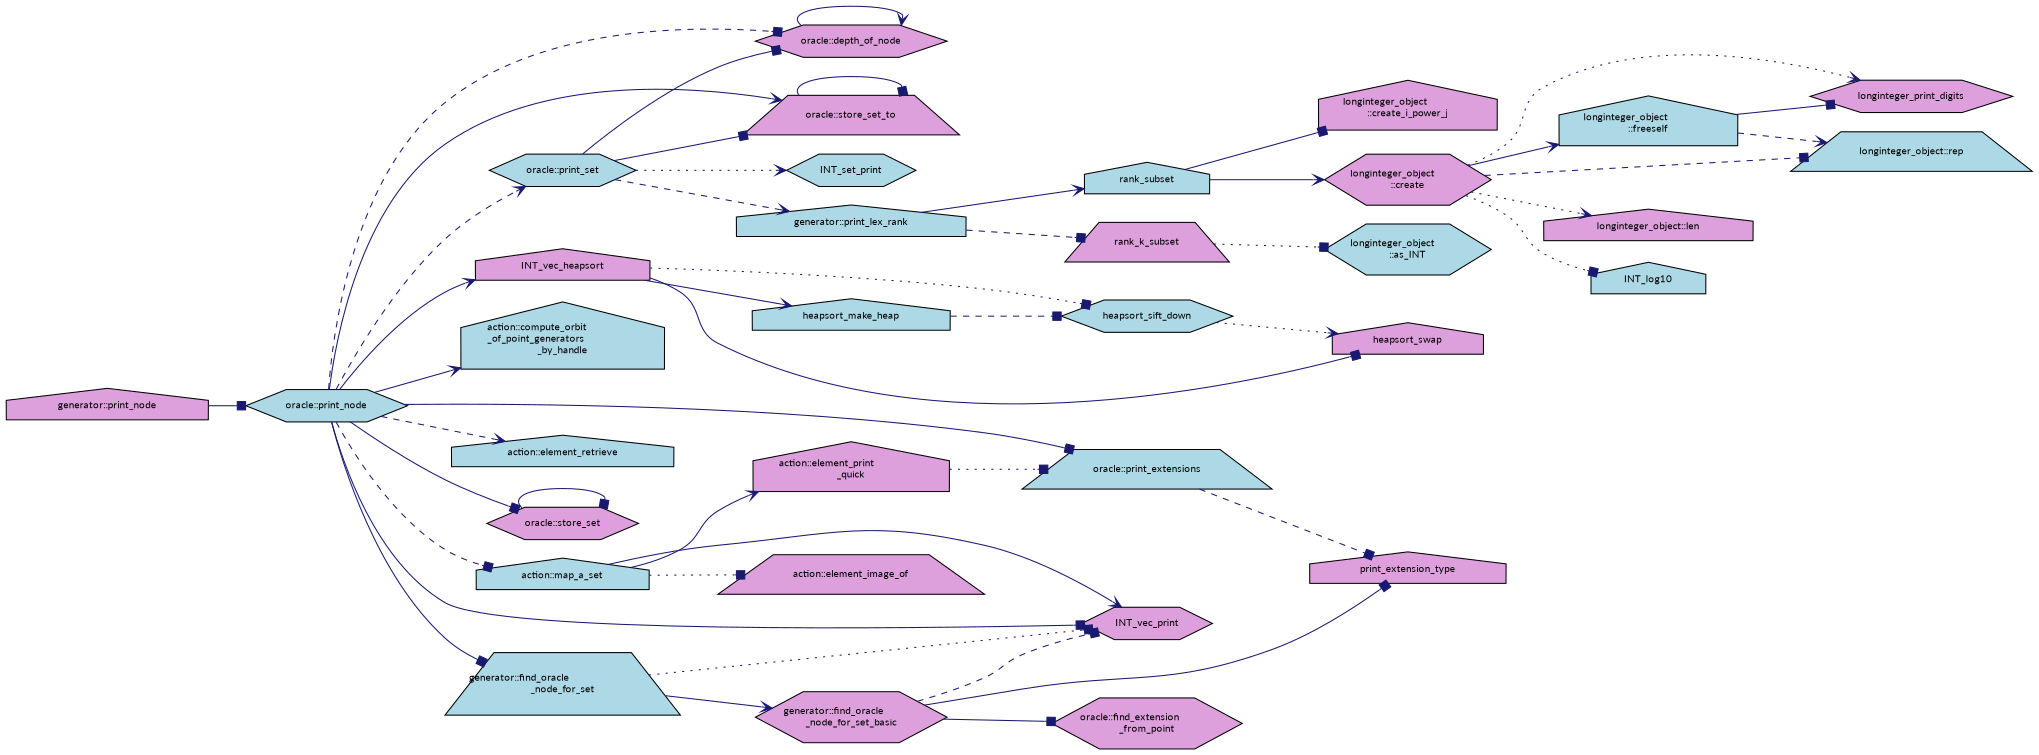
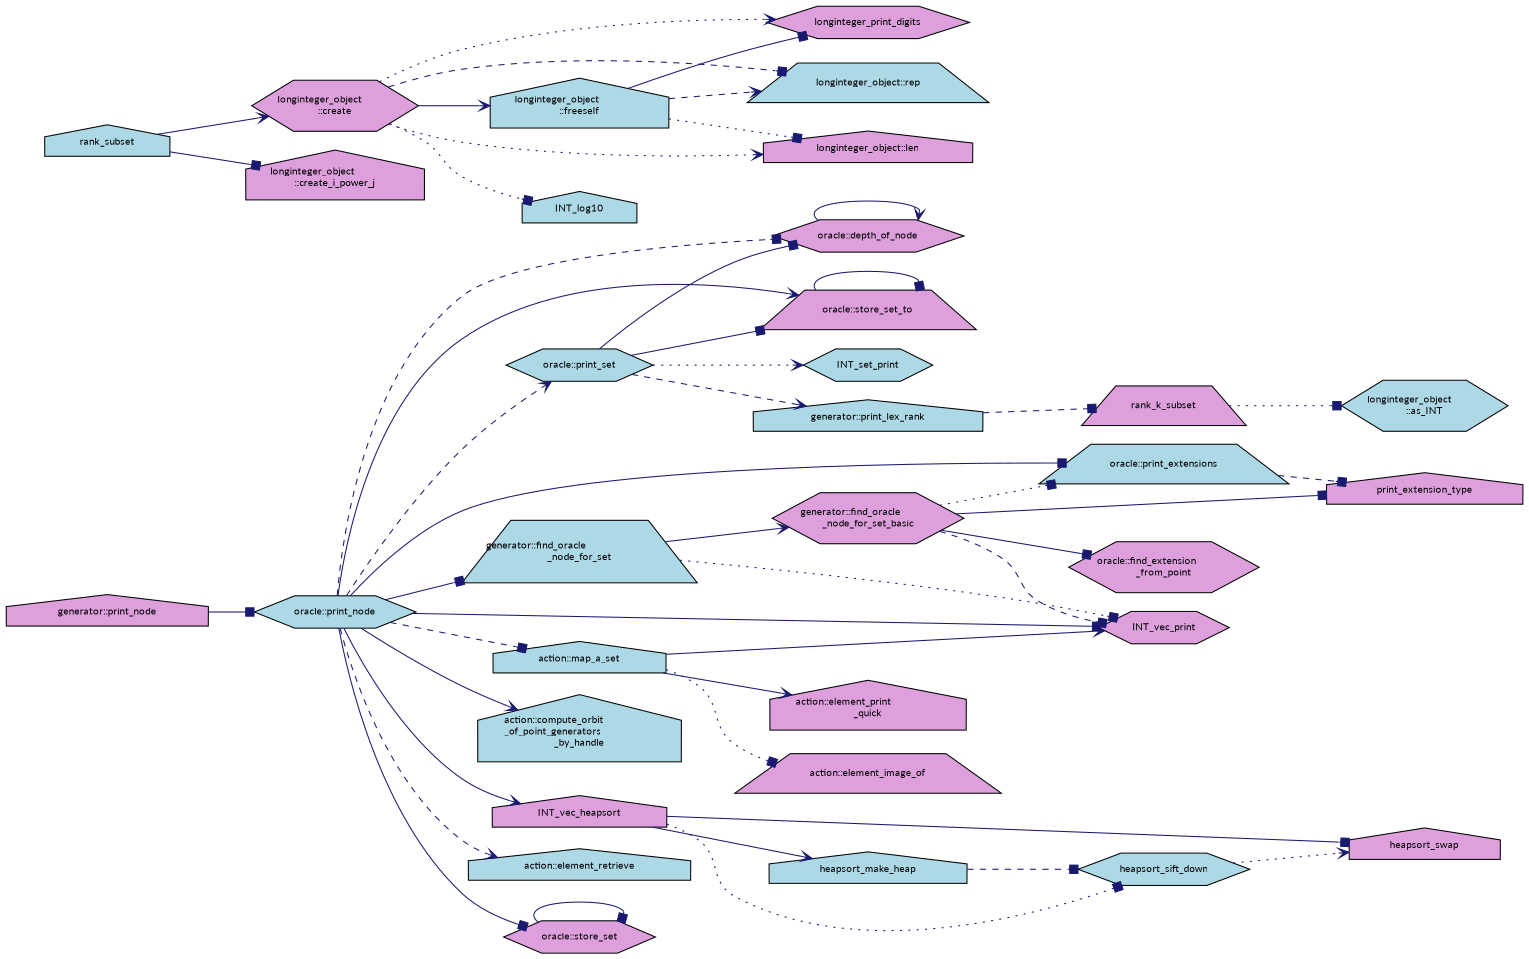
edge "longinteger_object ::freeself" -> "longinteger_object::len": added
edge "generator::print_lex_rank" -> "rank_subset": removed
edge "action::element_print _quick" -> "oracle::print_extensions": now "generator::find_oracle _node_for_set_basic" -> "oracle::print_extensions"
